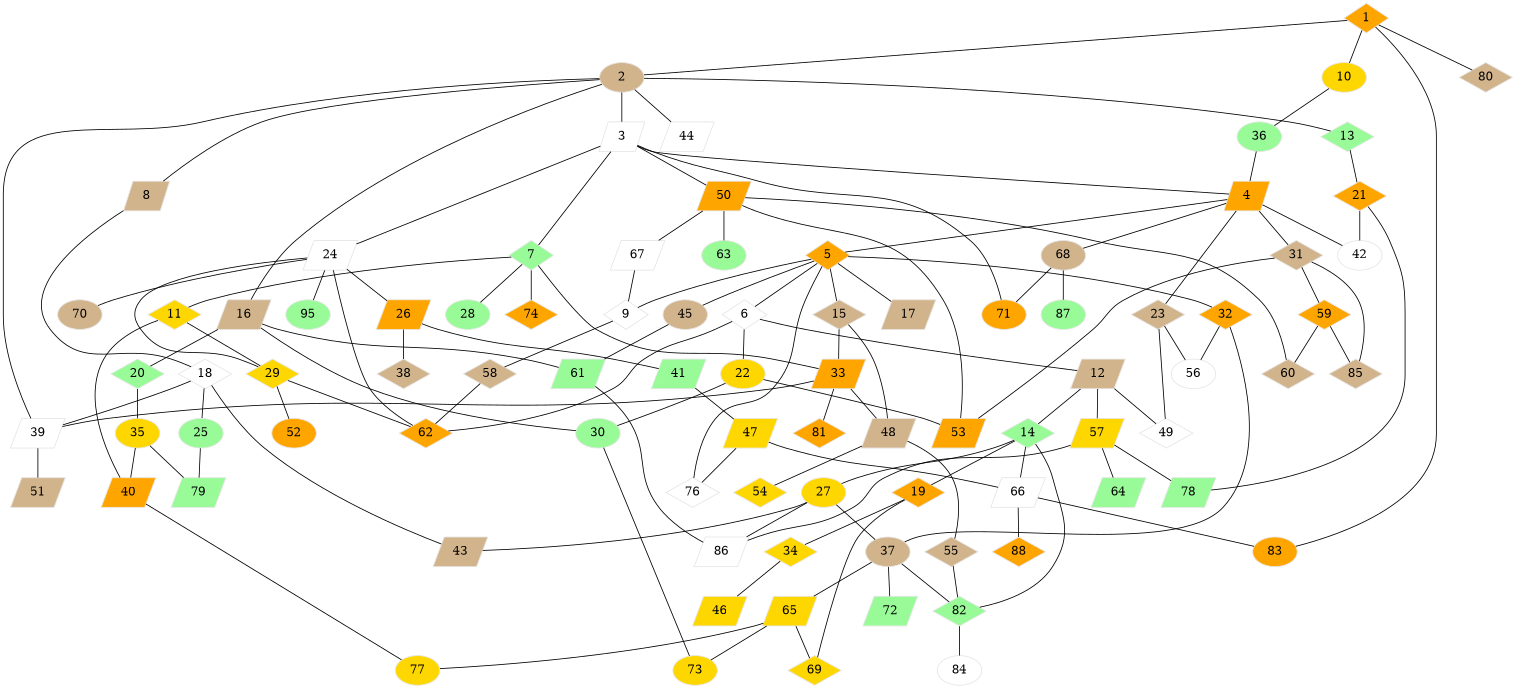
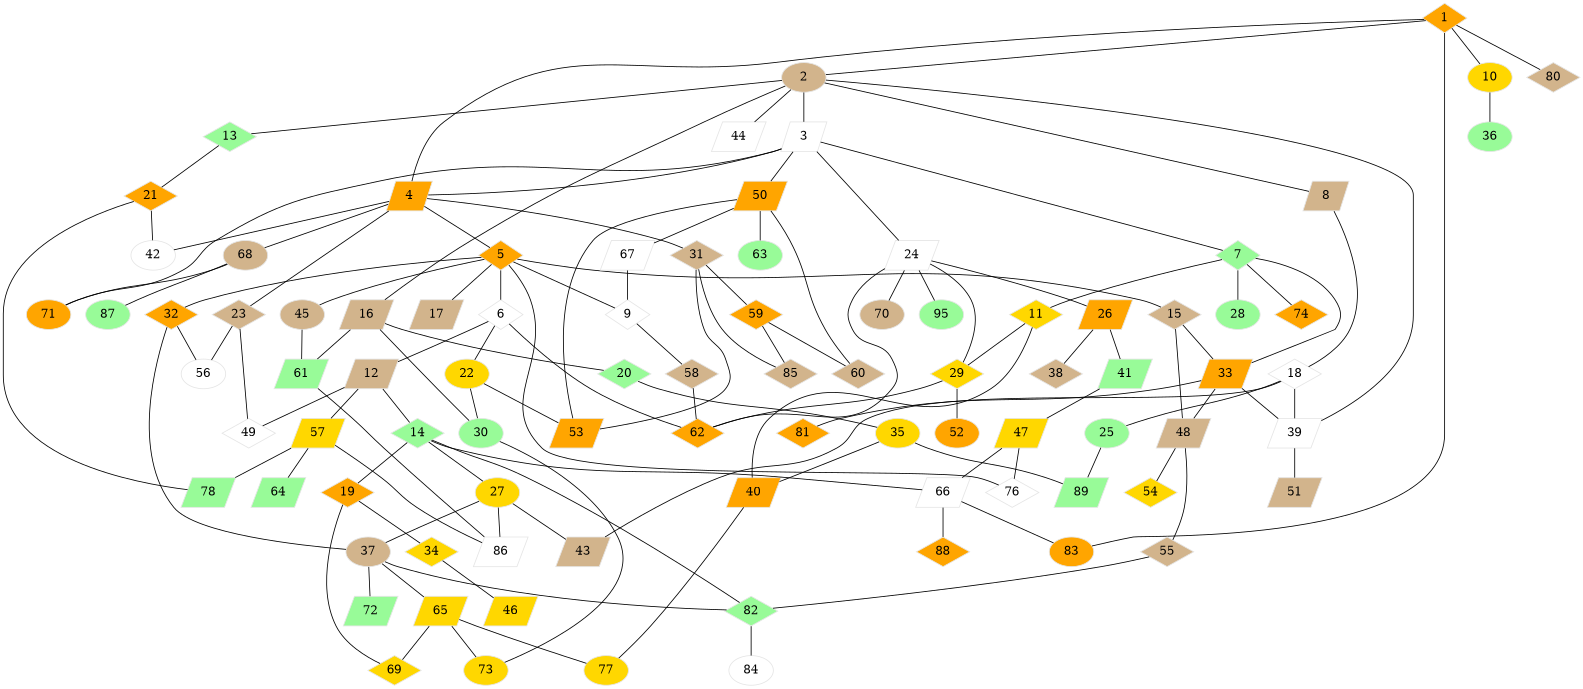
edge "36" -- "4": now "1" -- "4"
node "79": label "79" -> "89"
